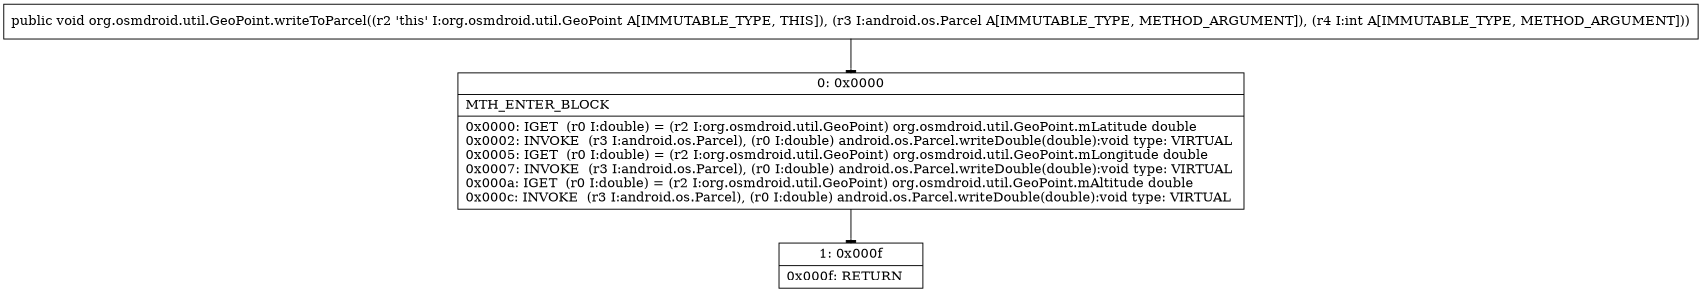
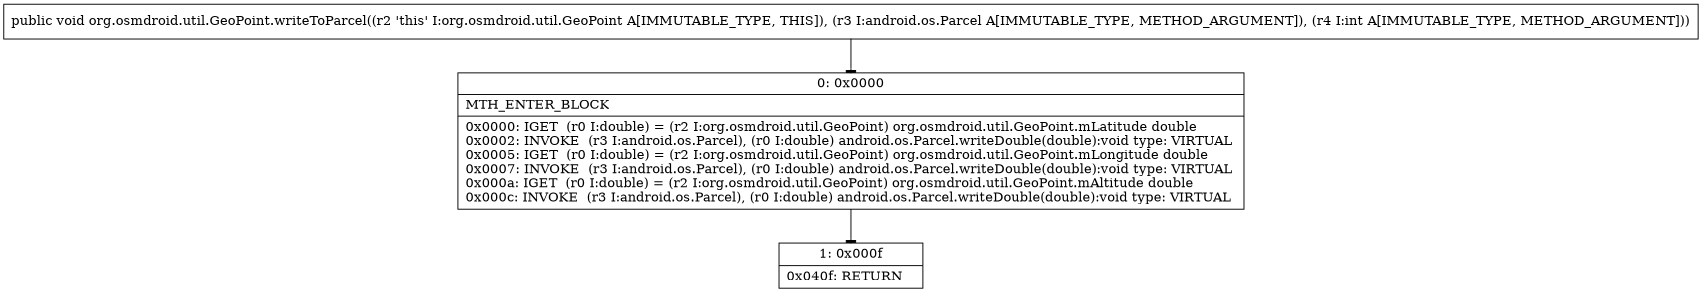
node "1: 0x000f": text "0x000f: RETURN" -> "0x040f: RETURN"
